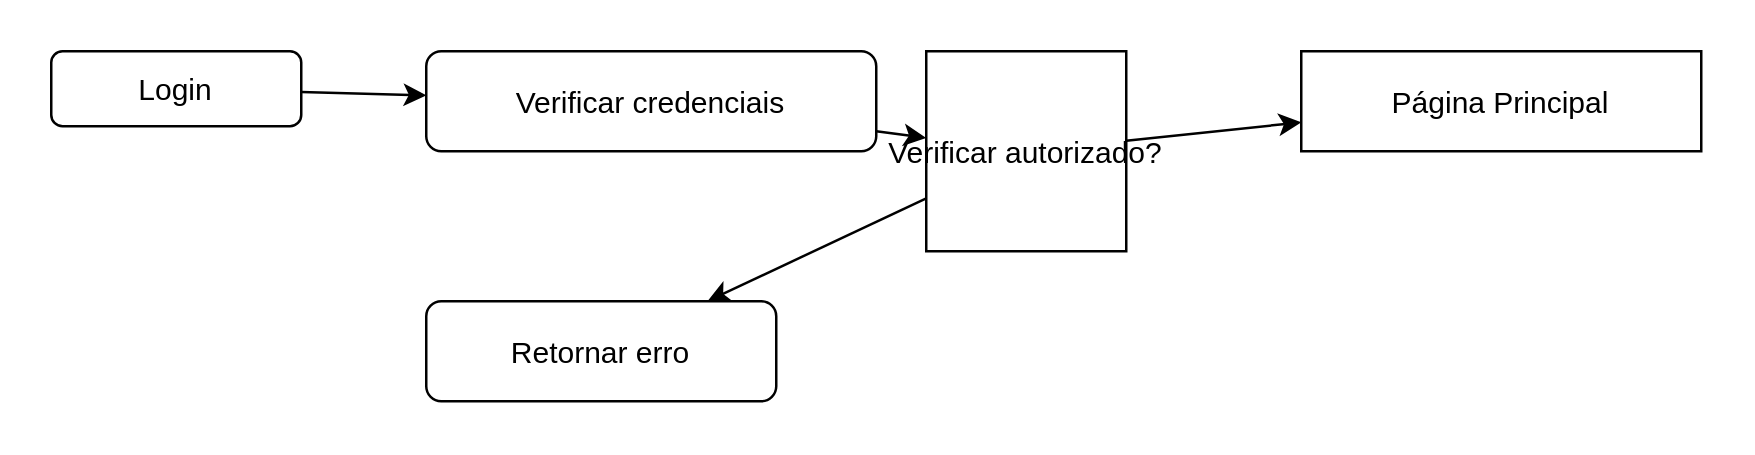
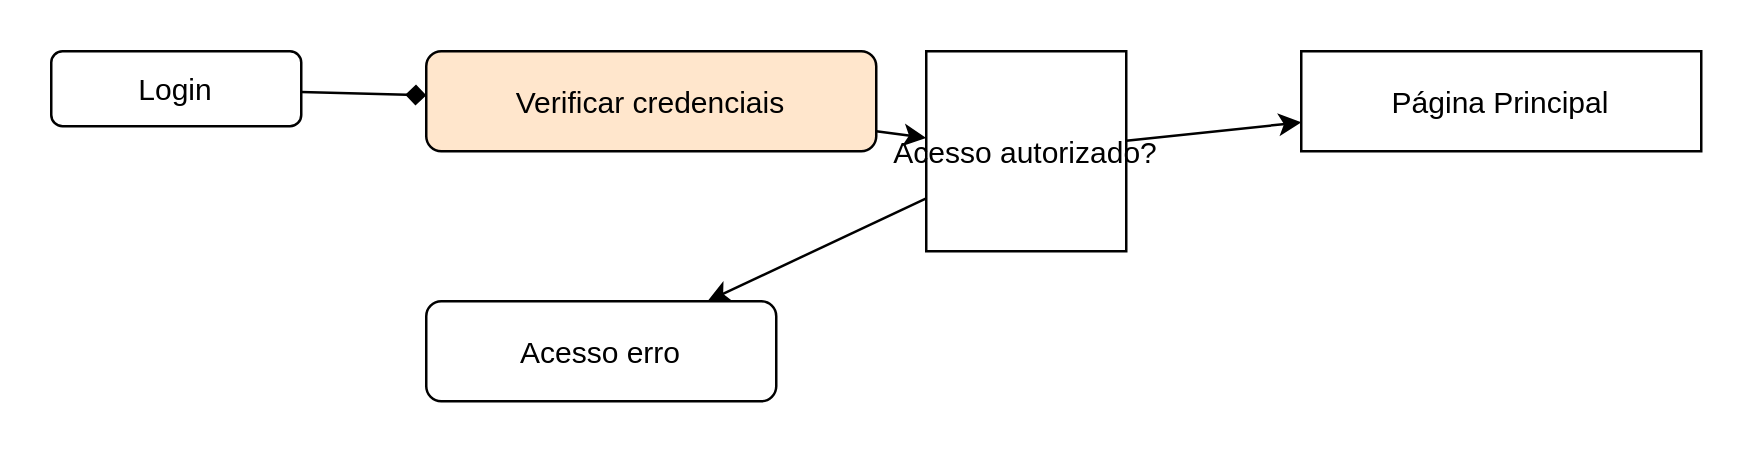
edge "Login" -> "Verificar credenciais": arrowhead classic -> diamond
node "Verificar credenciais": fillcolor #ffffff -> #ffe6cc
node "Verificar autorizado?": label "Verificar autorizado?" -> "Acesso autorizado?"
node "Retornar erro": label "Retornar erro" -> "Acesso erro"
